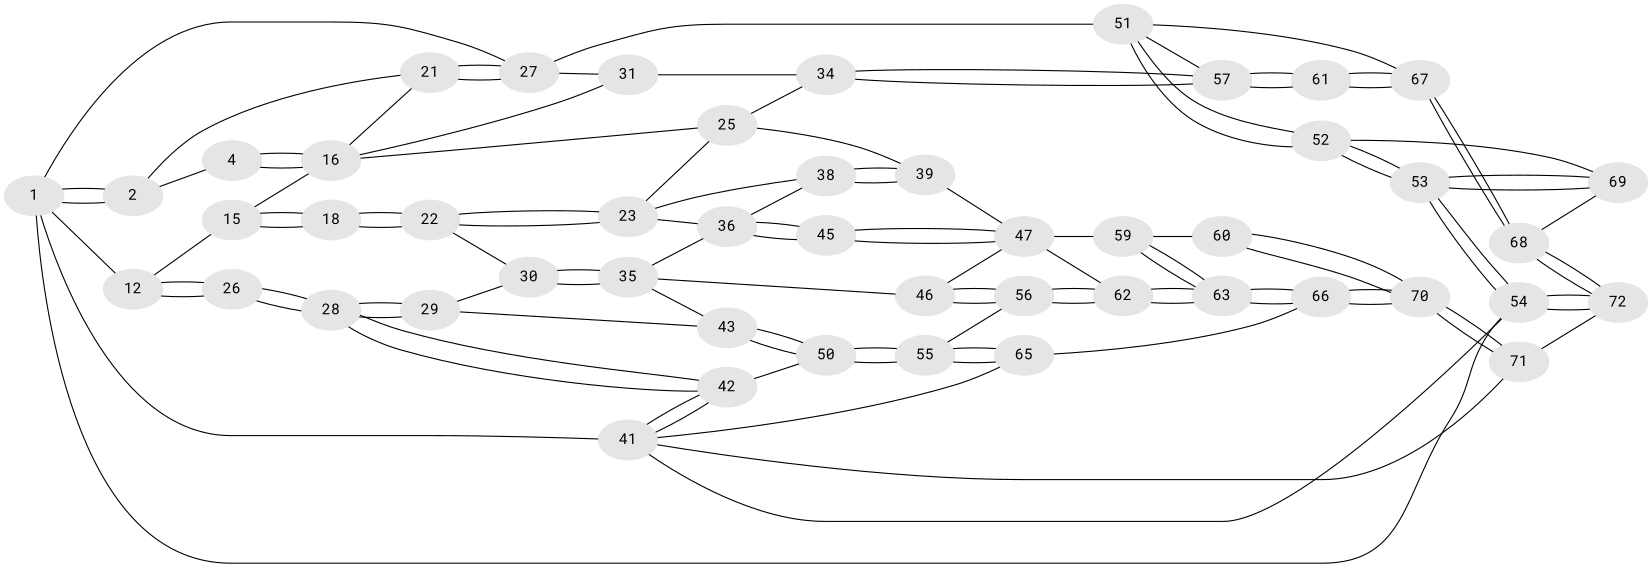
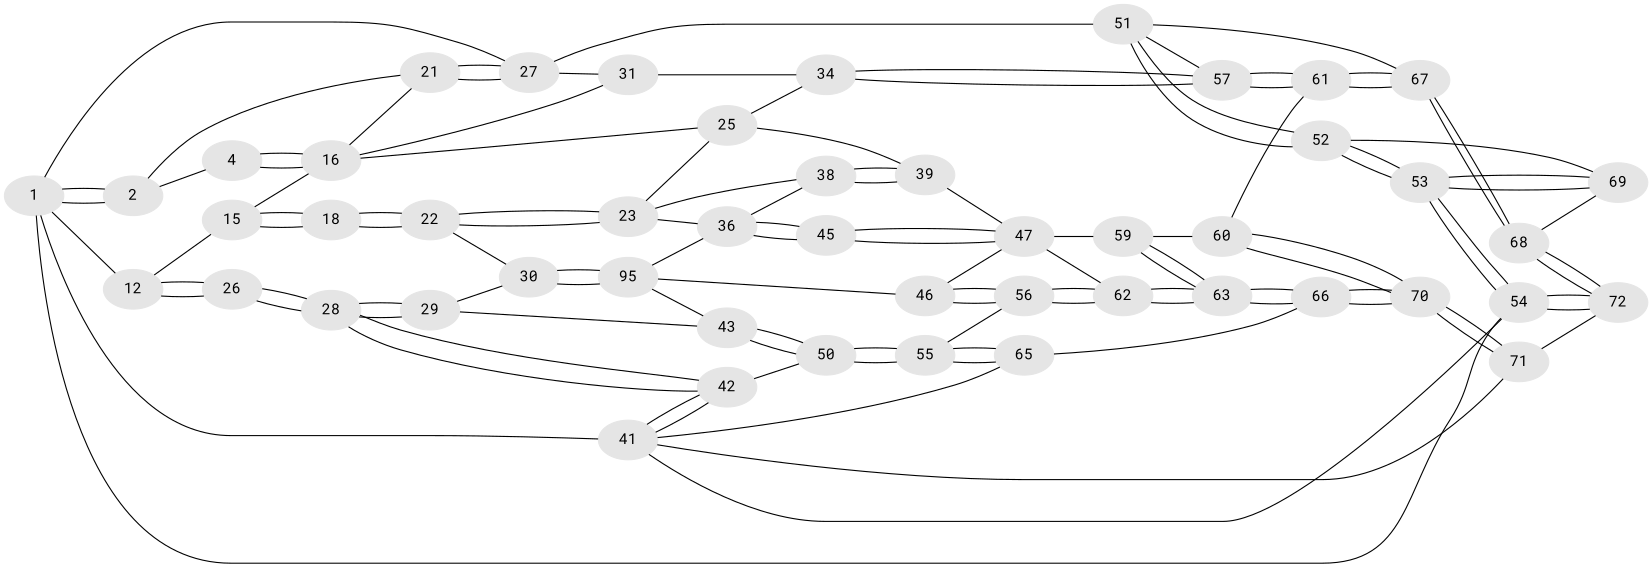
edge "61" -- "60": added
node "35": label "35" -> "95"
